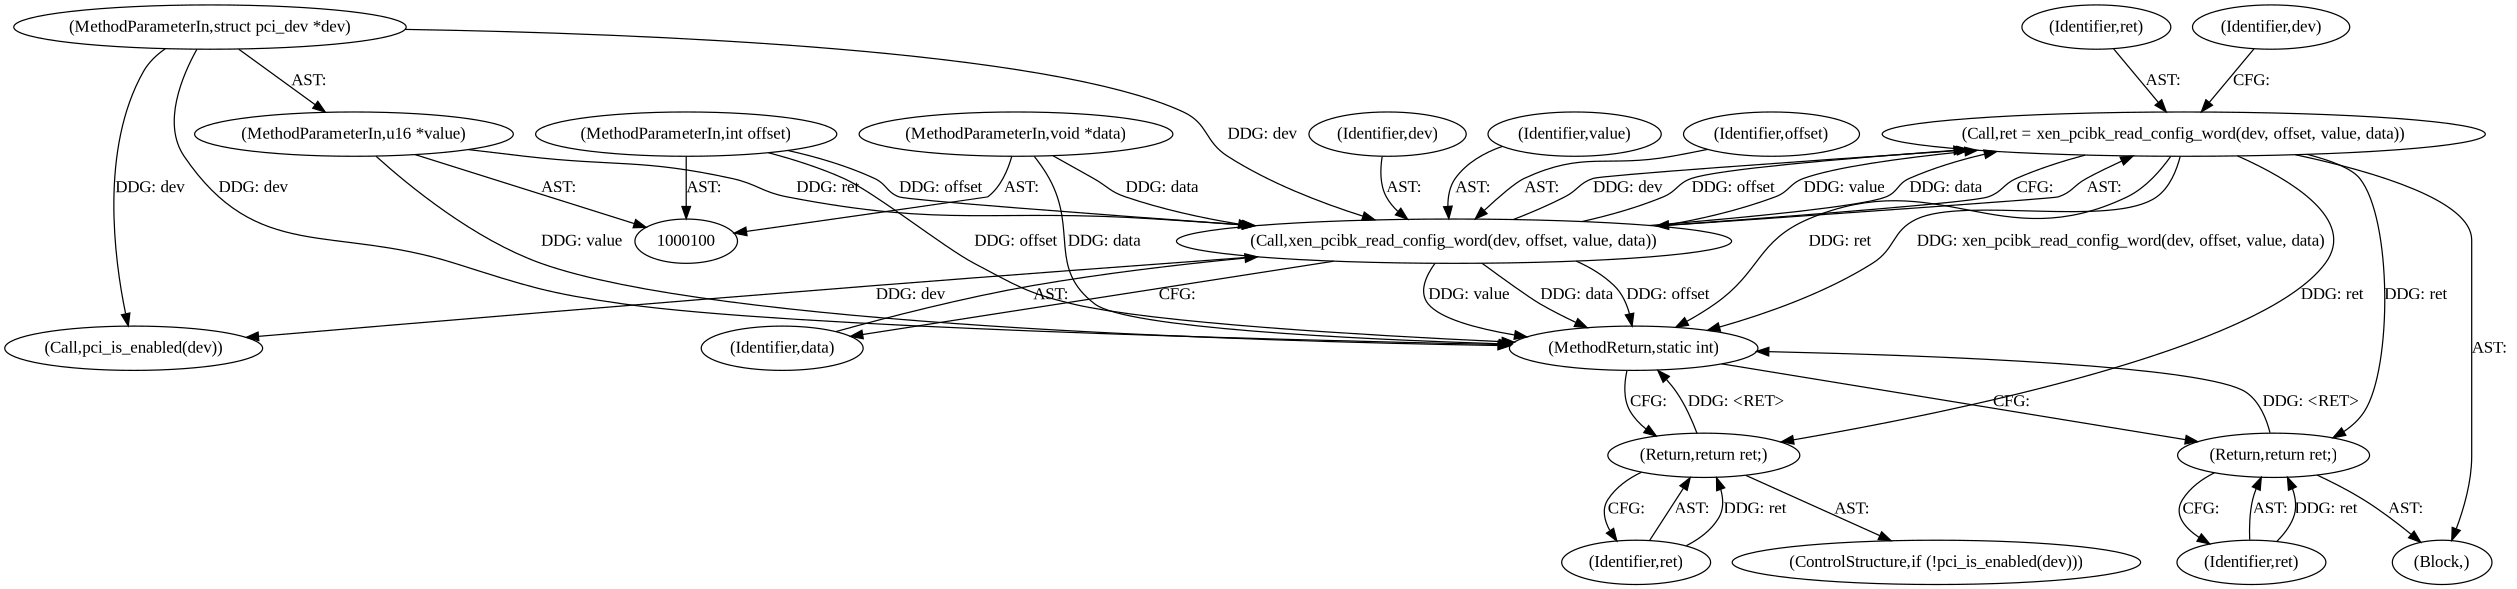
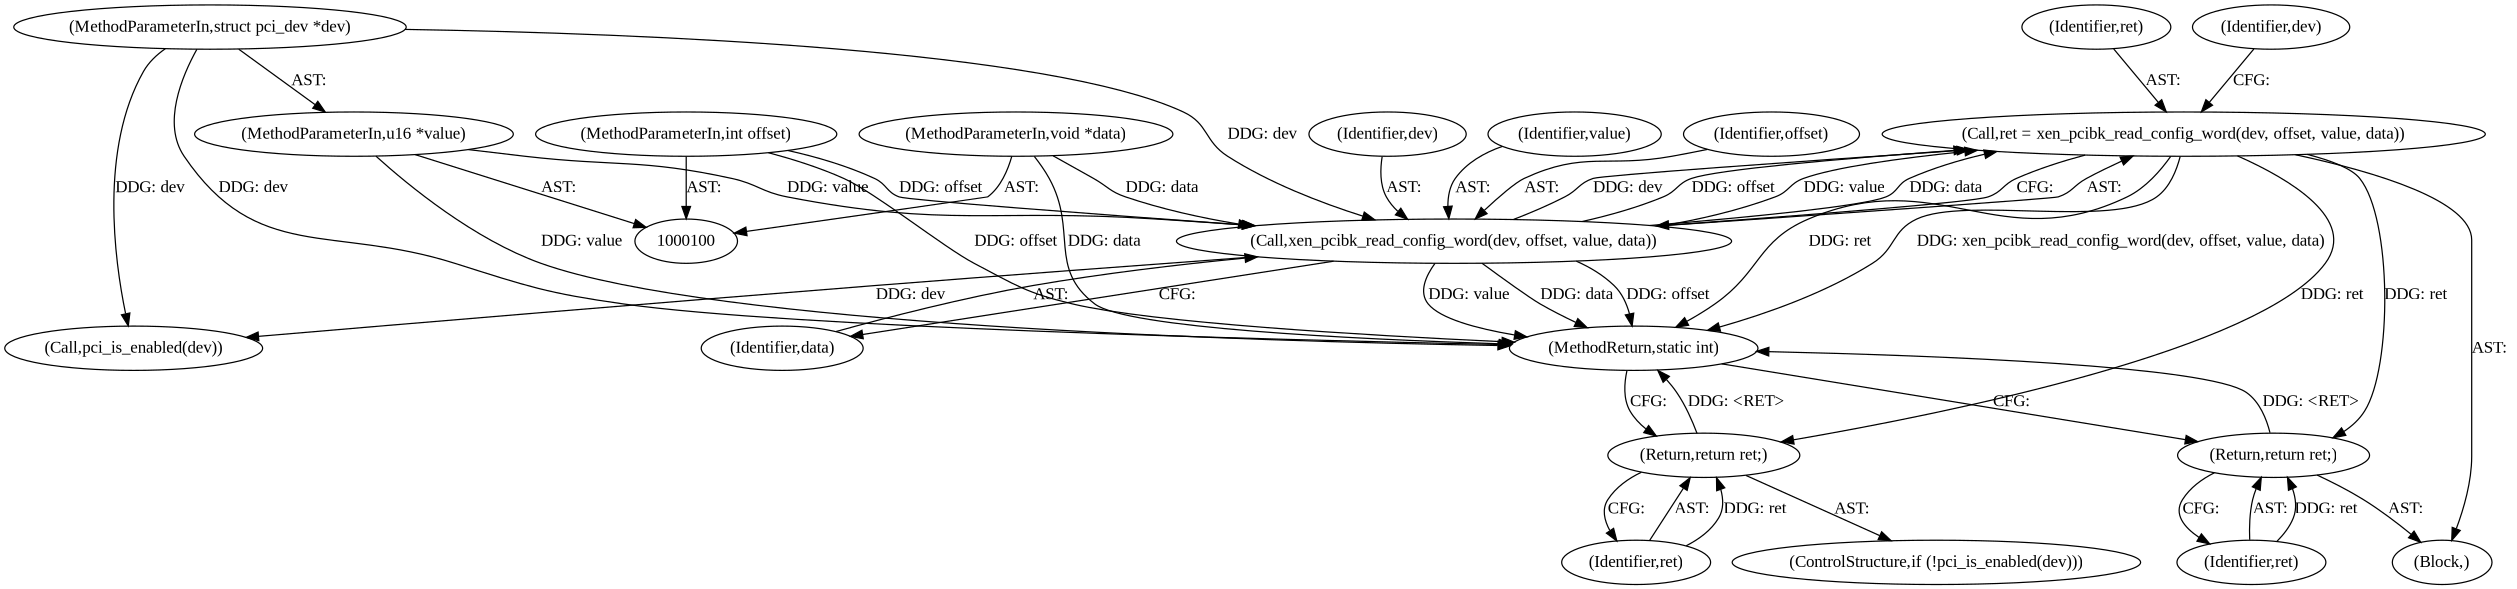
edge "(MethodParameterIn,u16 *value)" -> "(Call,xen_pcibk_read_config_word(dev, offset, value, data))": label "DDG: ret" -> "DDG: value"
